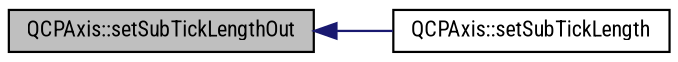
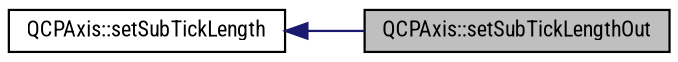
edge "QCPAxis::setSubTickLength" -> "QCPAxis::setSubTickLengthOut": reversed
